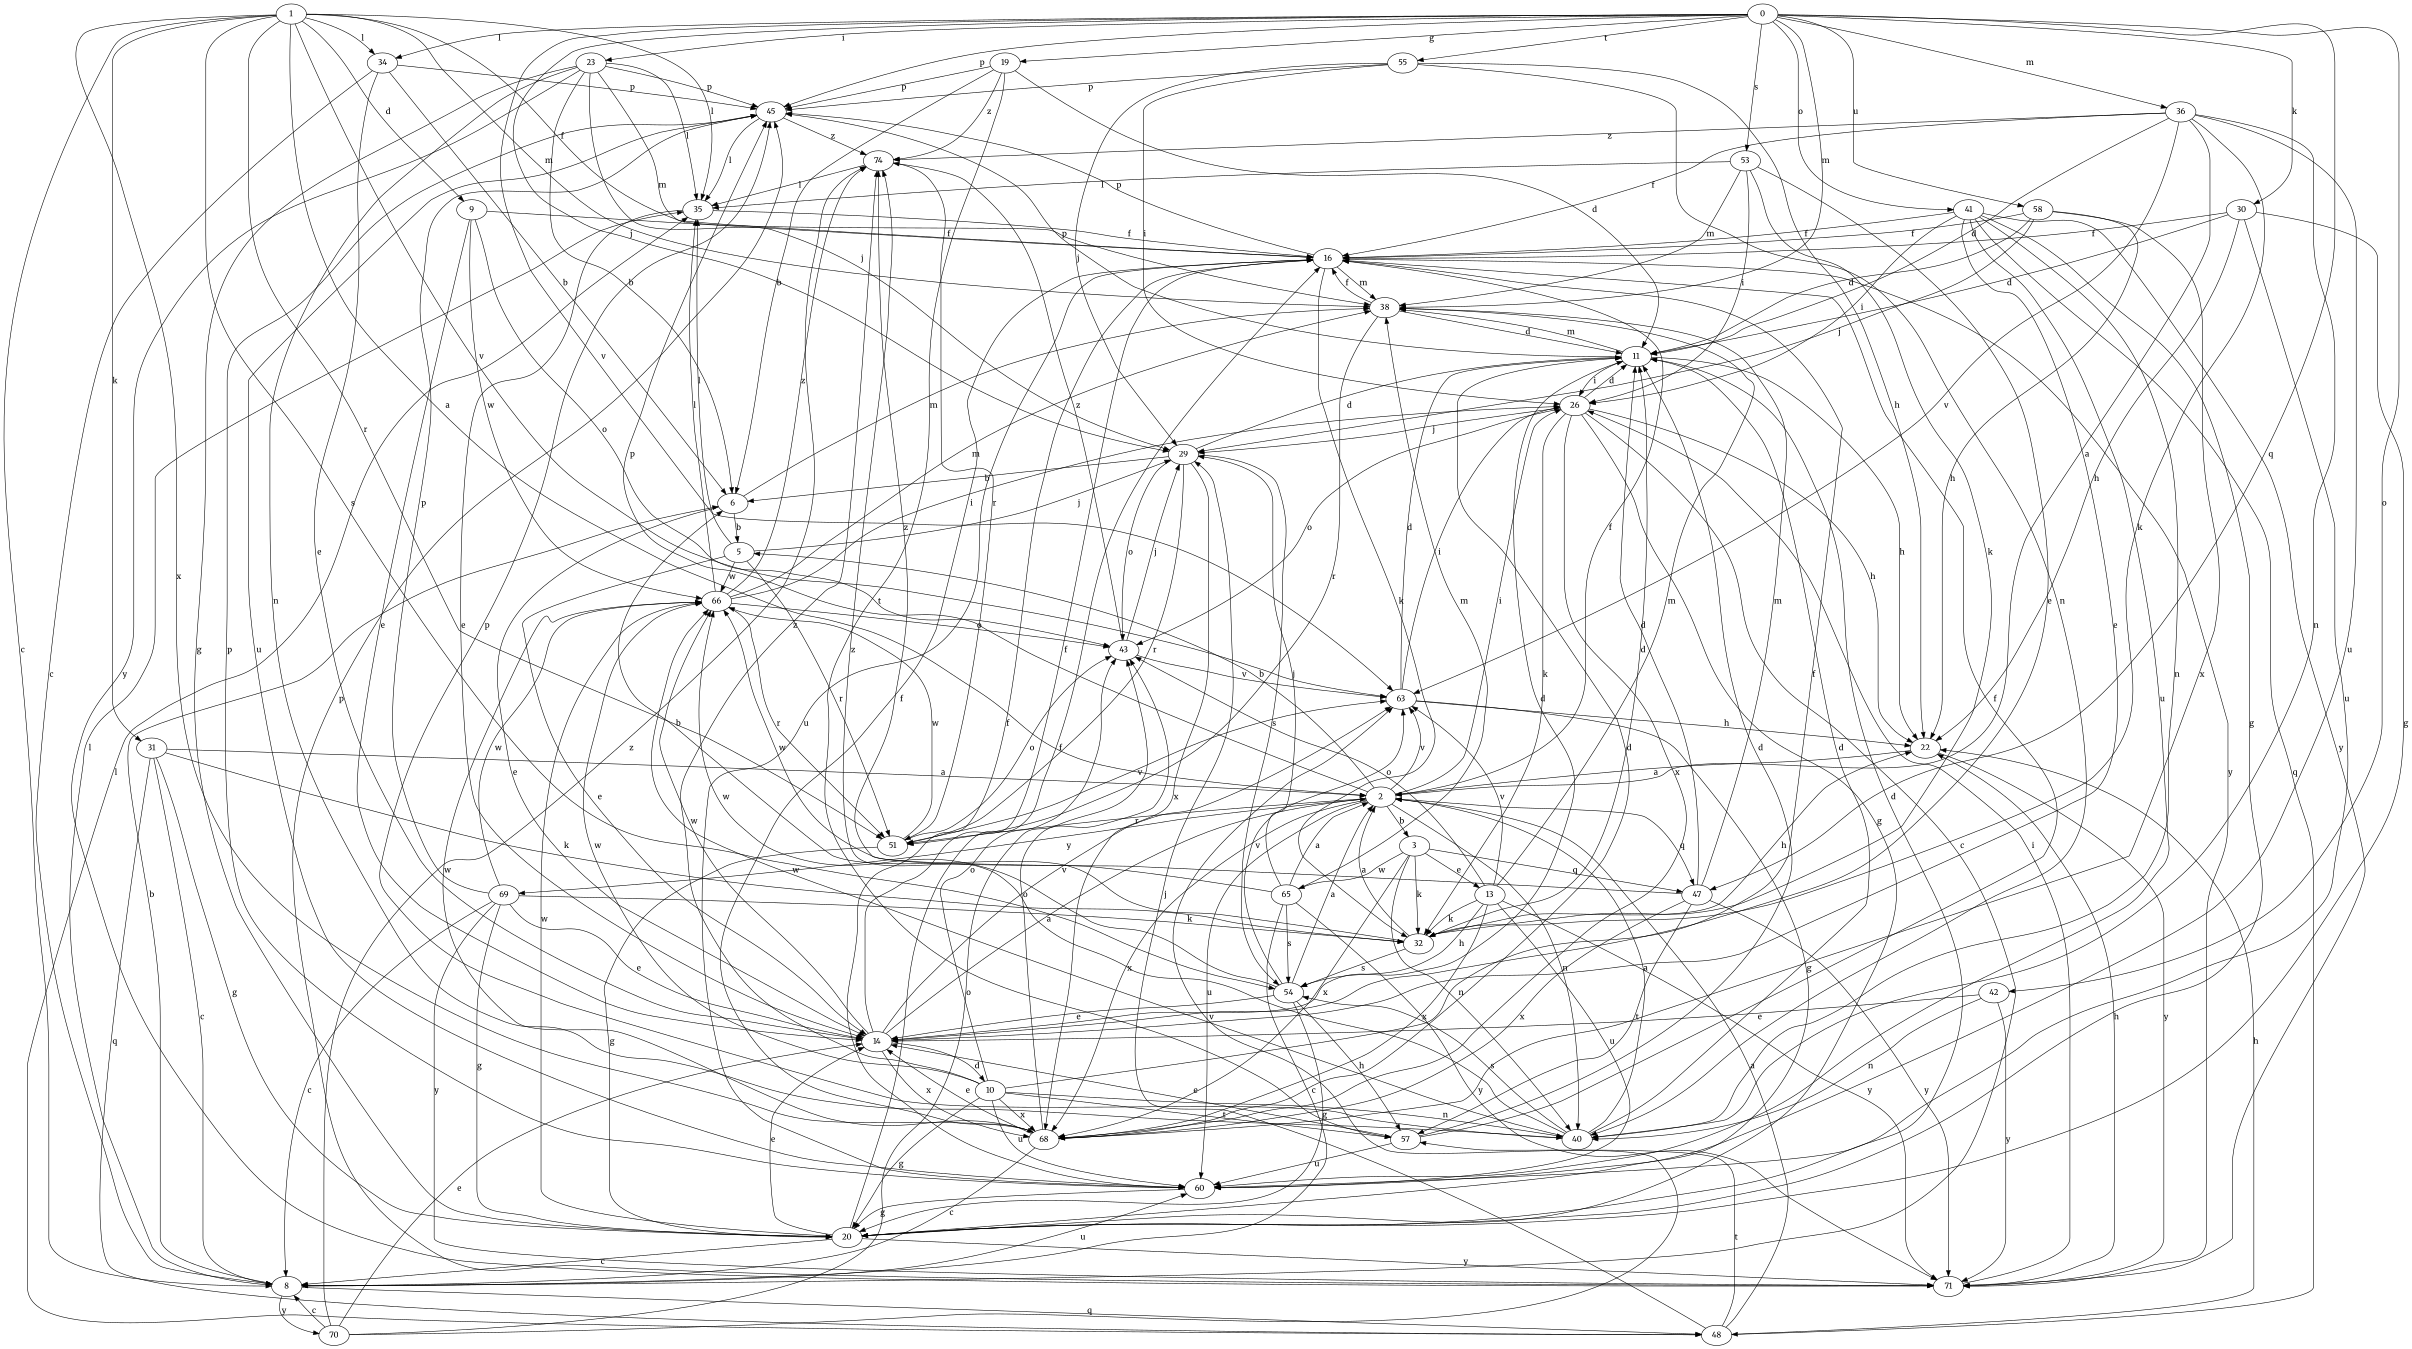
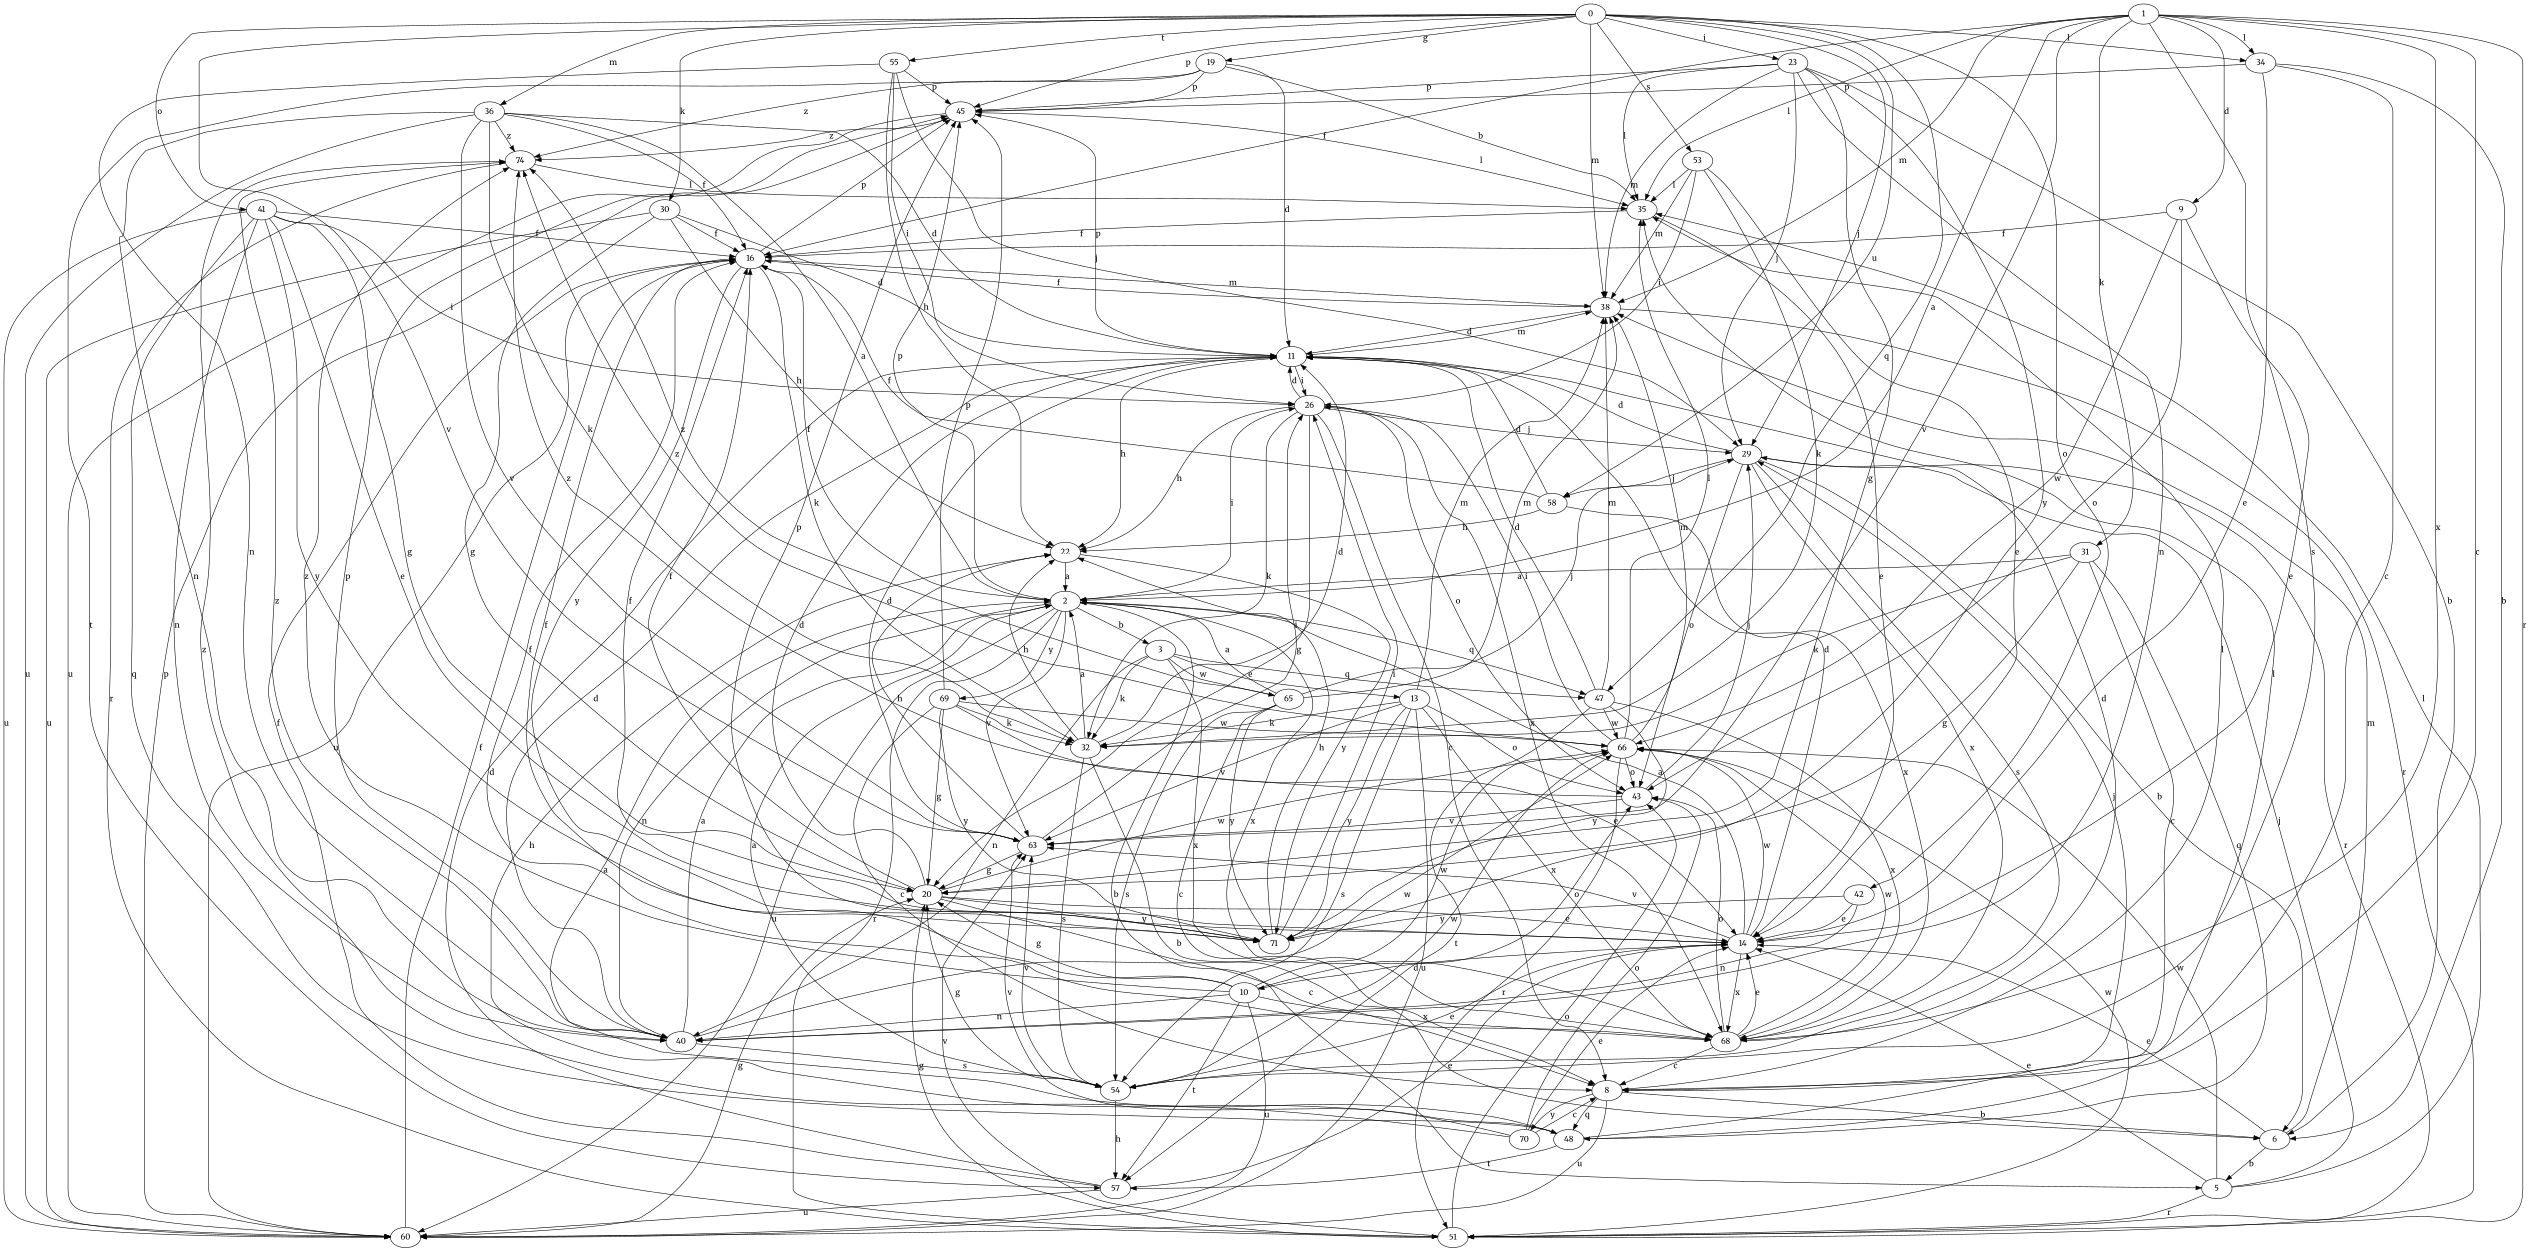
edge "19" -> "6": now "19" -> "35"
edge "58" -> "29": reversed
edge "13" -> "54": label "h" -> "s"
